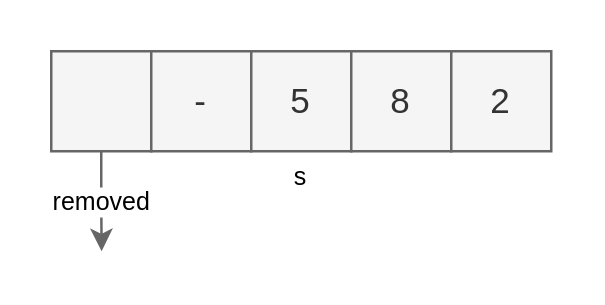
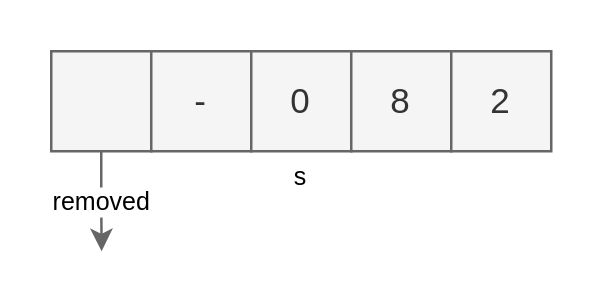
node "5": label "5" -> "0"
